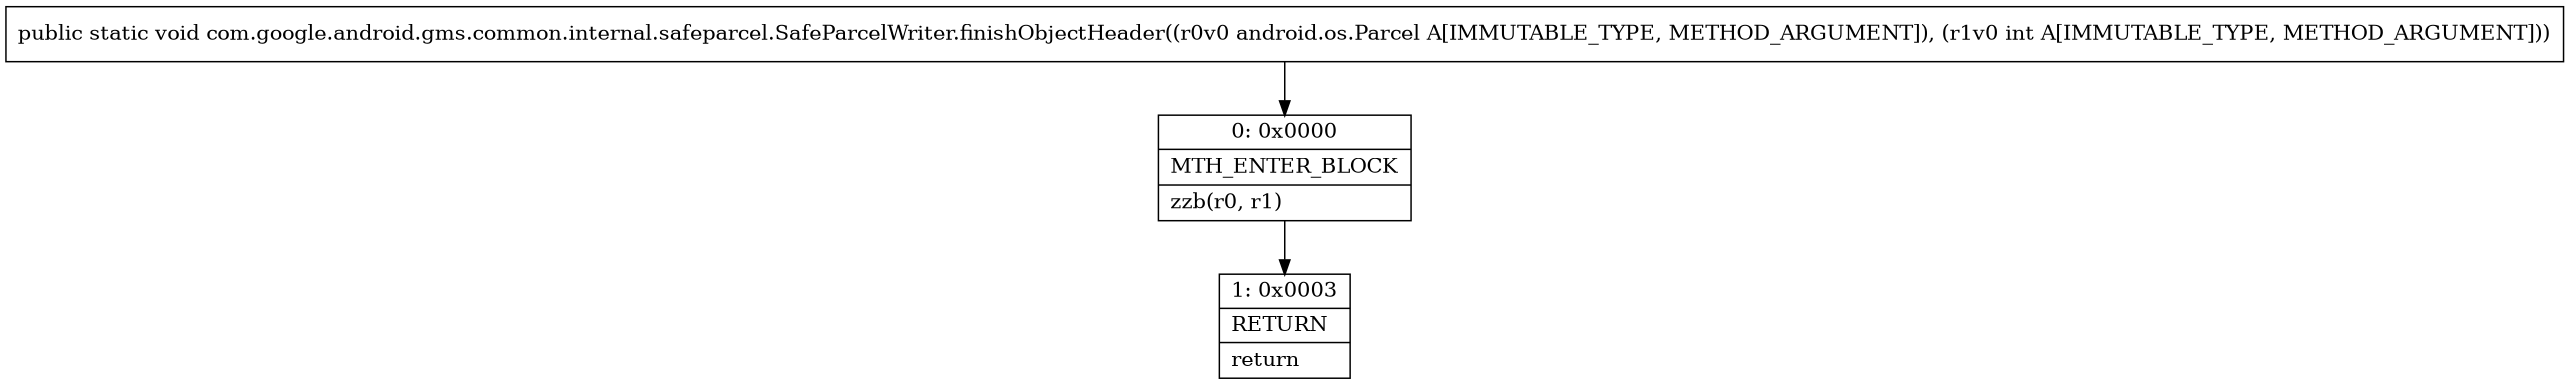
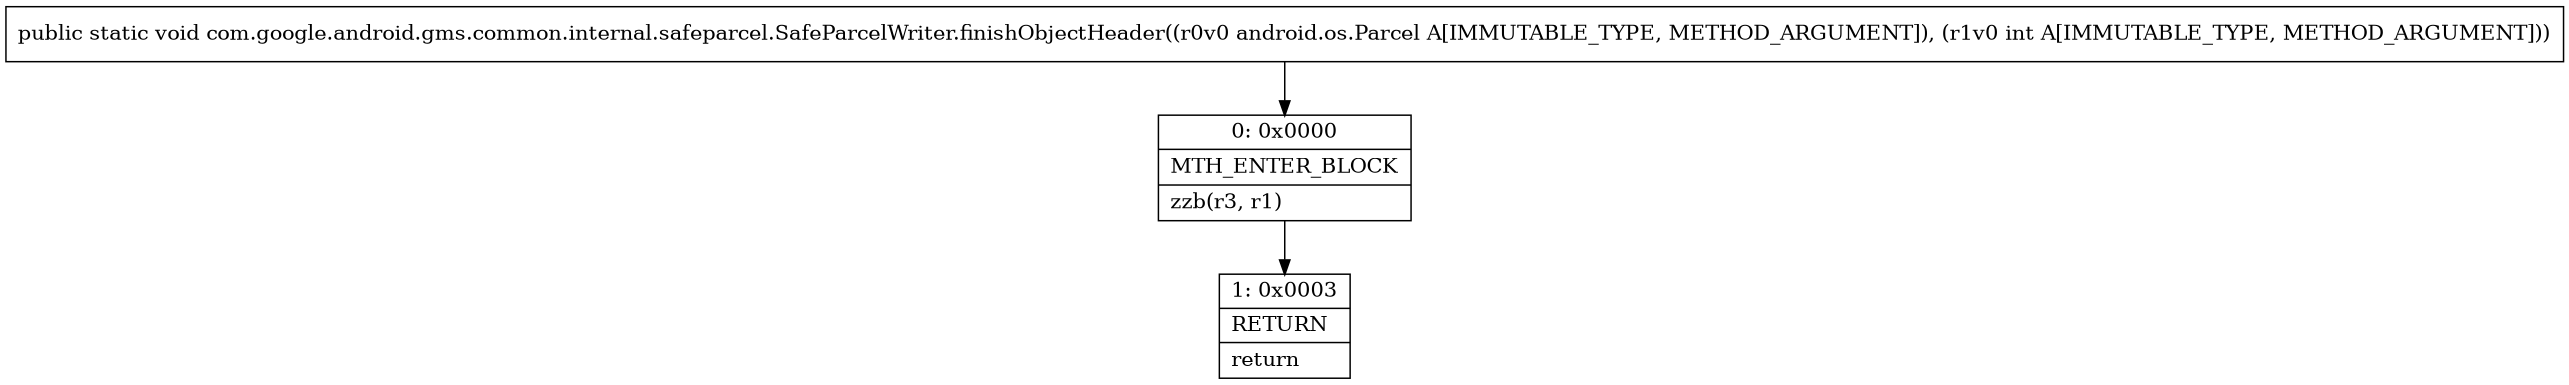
node "0: 0x0000": text "zzb(r0, r1)" -> "zzb(r3, r1)"
